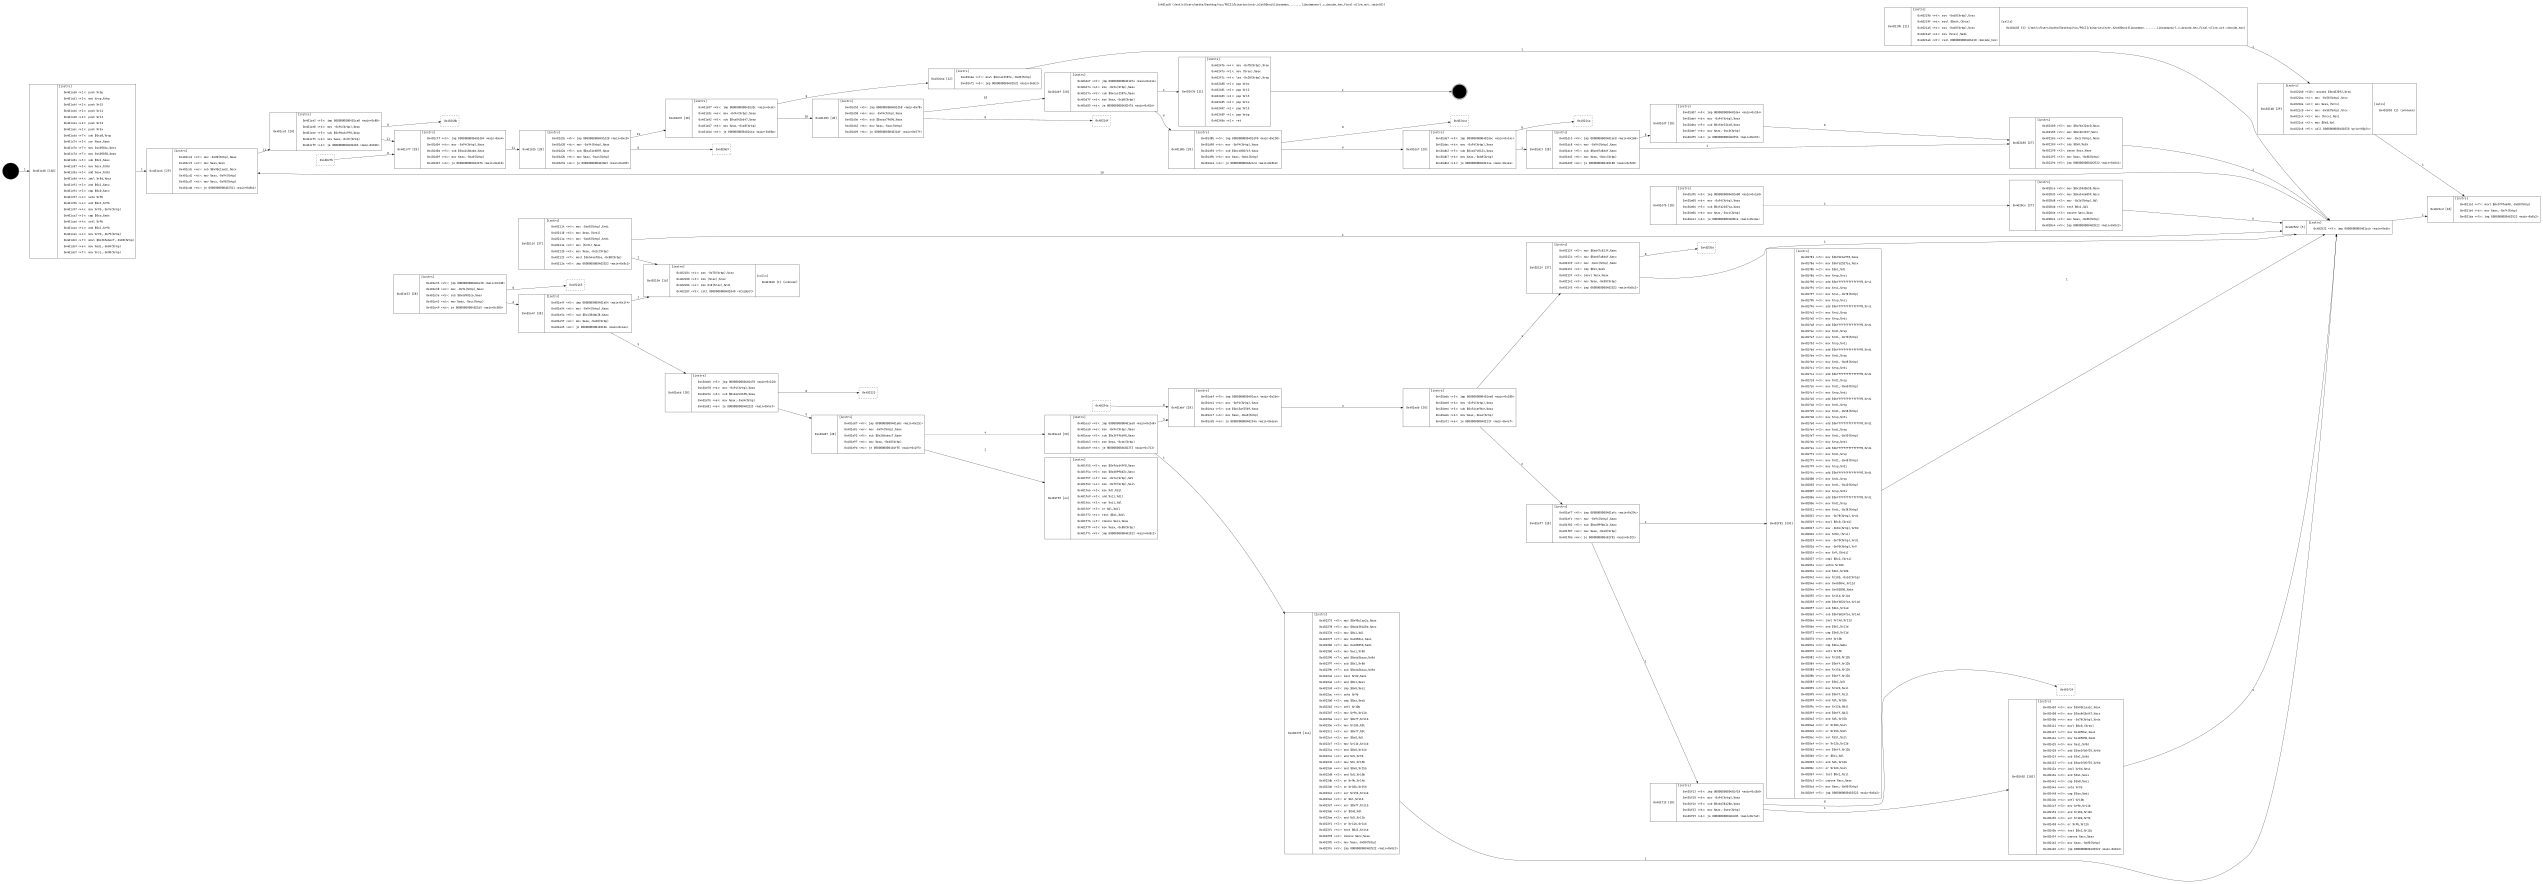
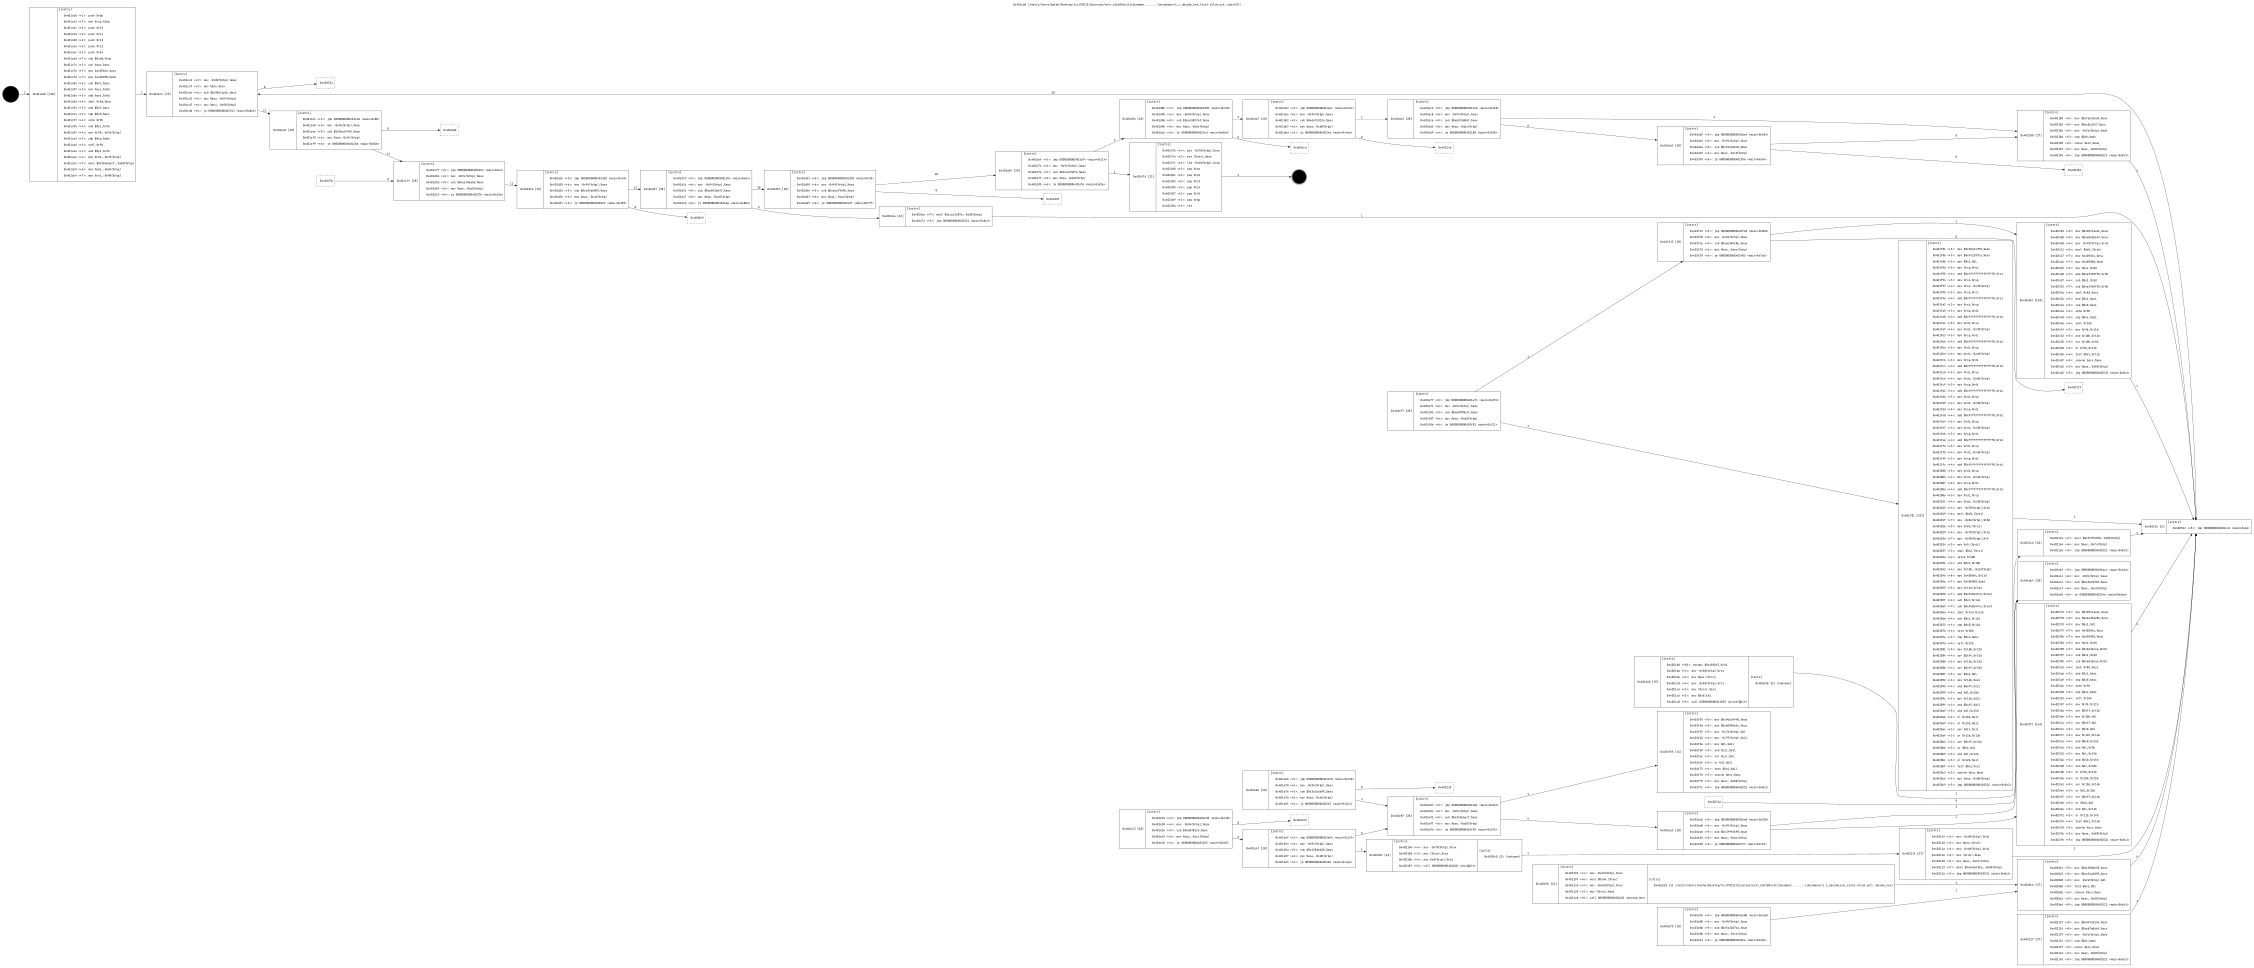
edge "0x40219b [21]" -> "0x4021b0 [29]": now "0x40219b [21]" -> "0x4020ce [27]"
node "0x402511": added
edge "0x402522 [5]" -> "0x4021cd [18]": reversed
edge "0x40212f [27]" -> "0x402356": now "0x401ddf [28]" -> "0x402356"
edge "0x402114 [27]" -> "0x402104 [16]": reversed
edge "0x401e4f [28]" -> "0x401e6b [28]": now "0x401e4f [28]" -> "0x401e87 [28]"
node "0x401edb [28]": removed
